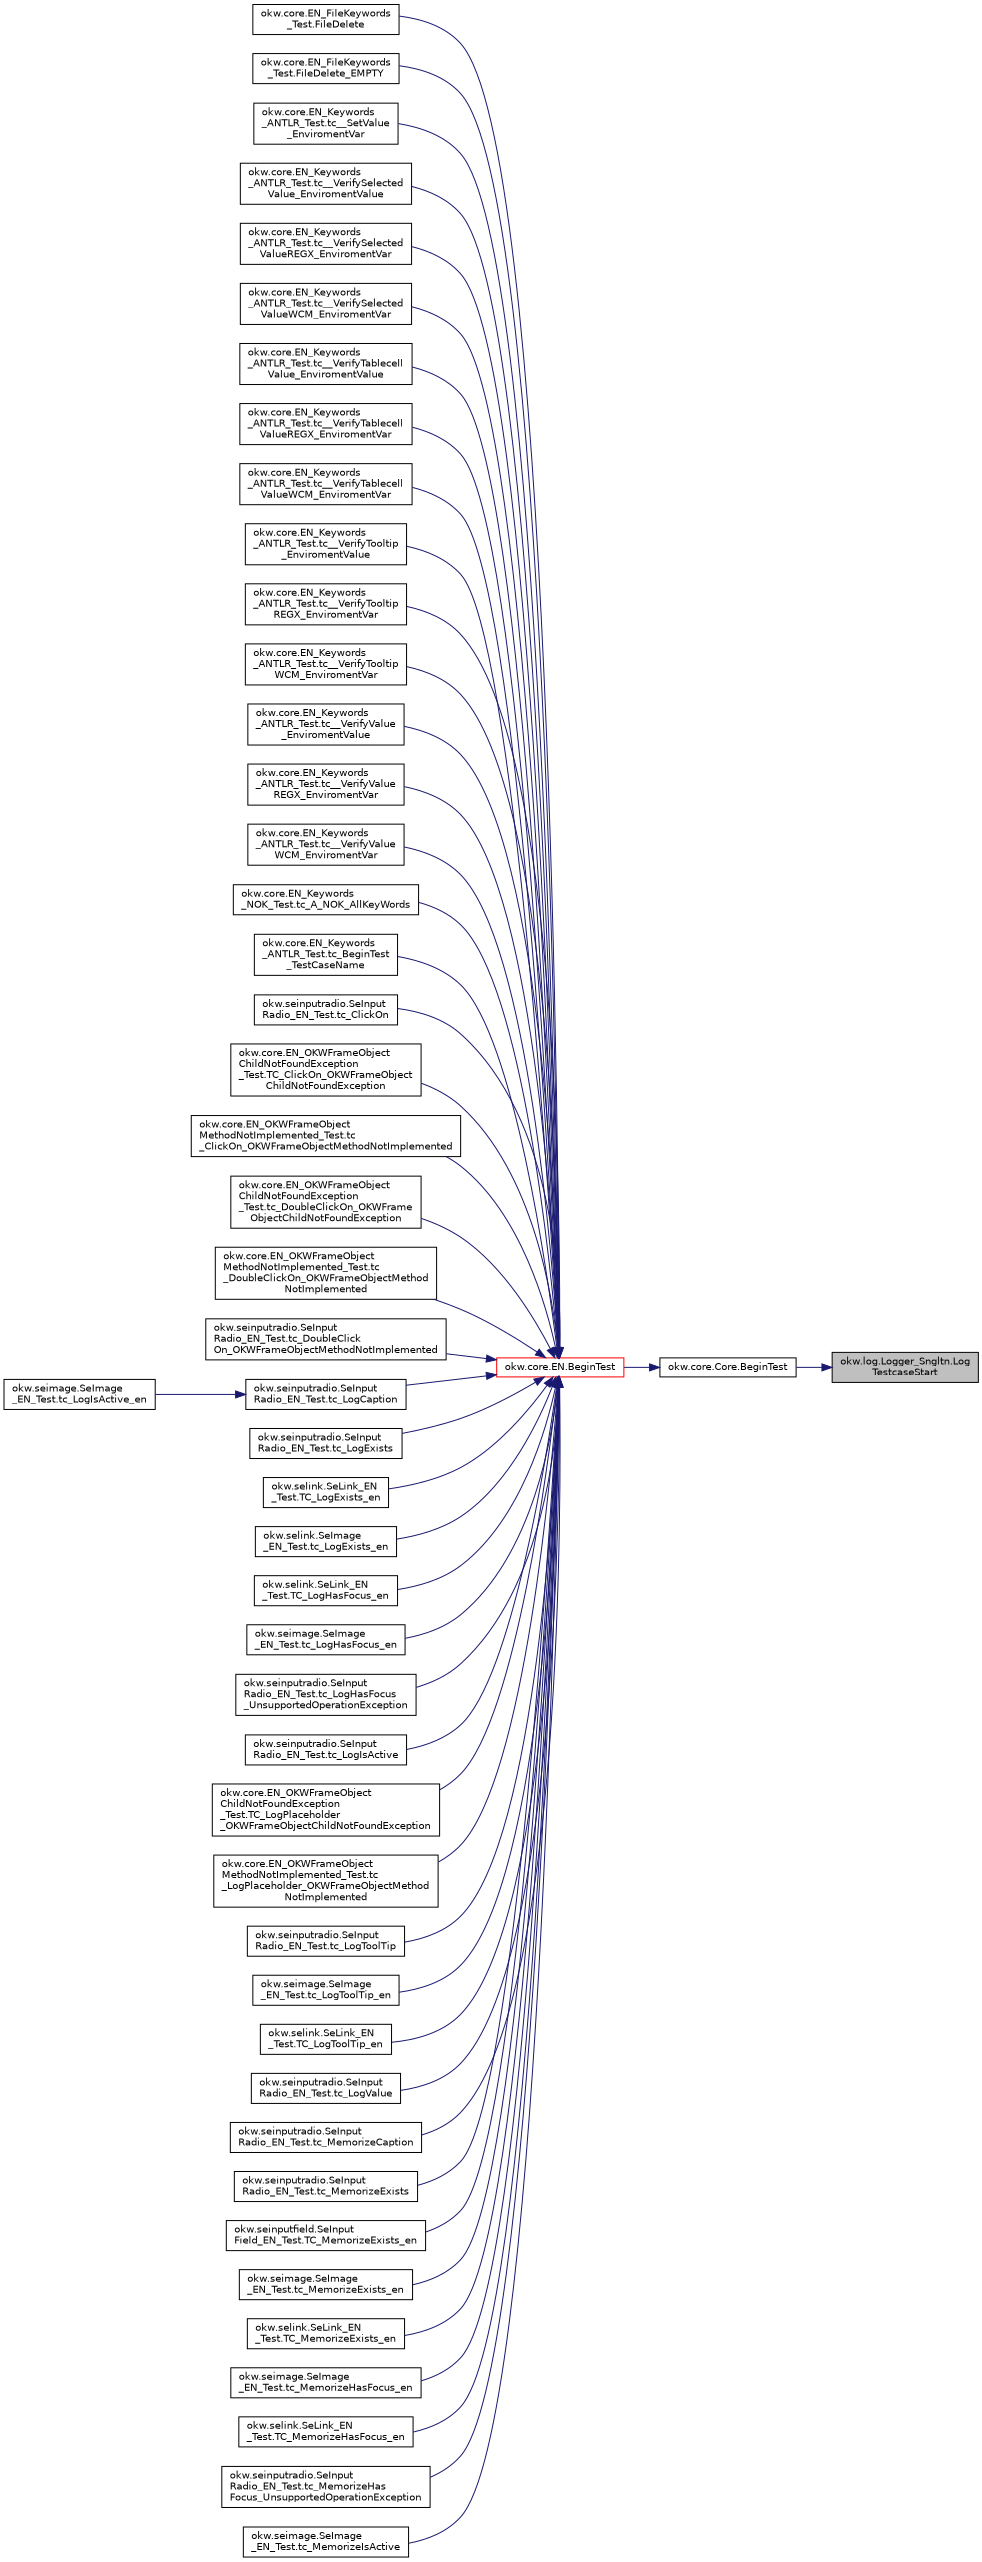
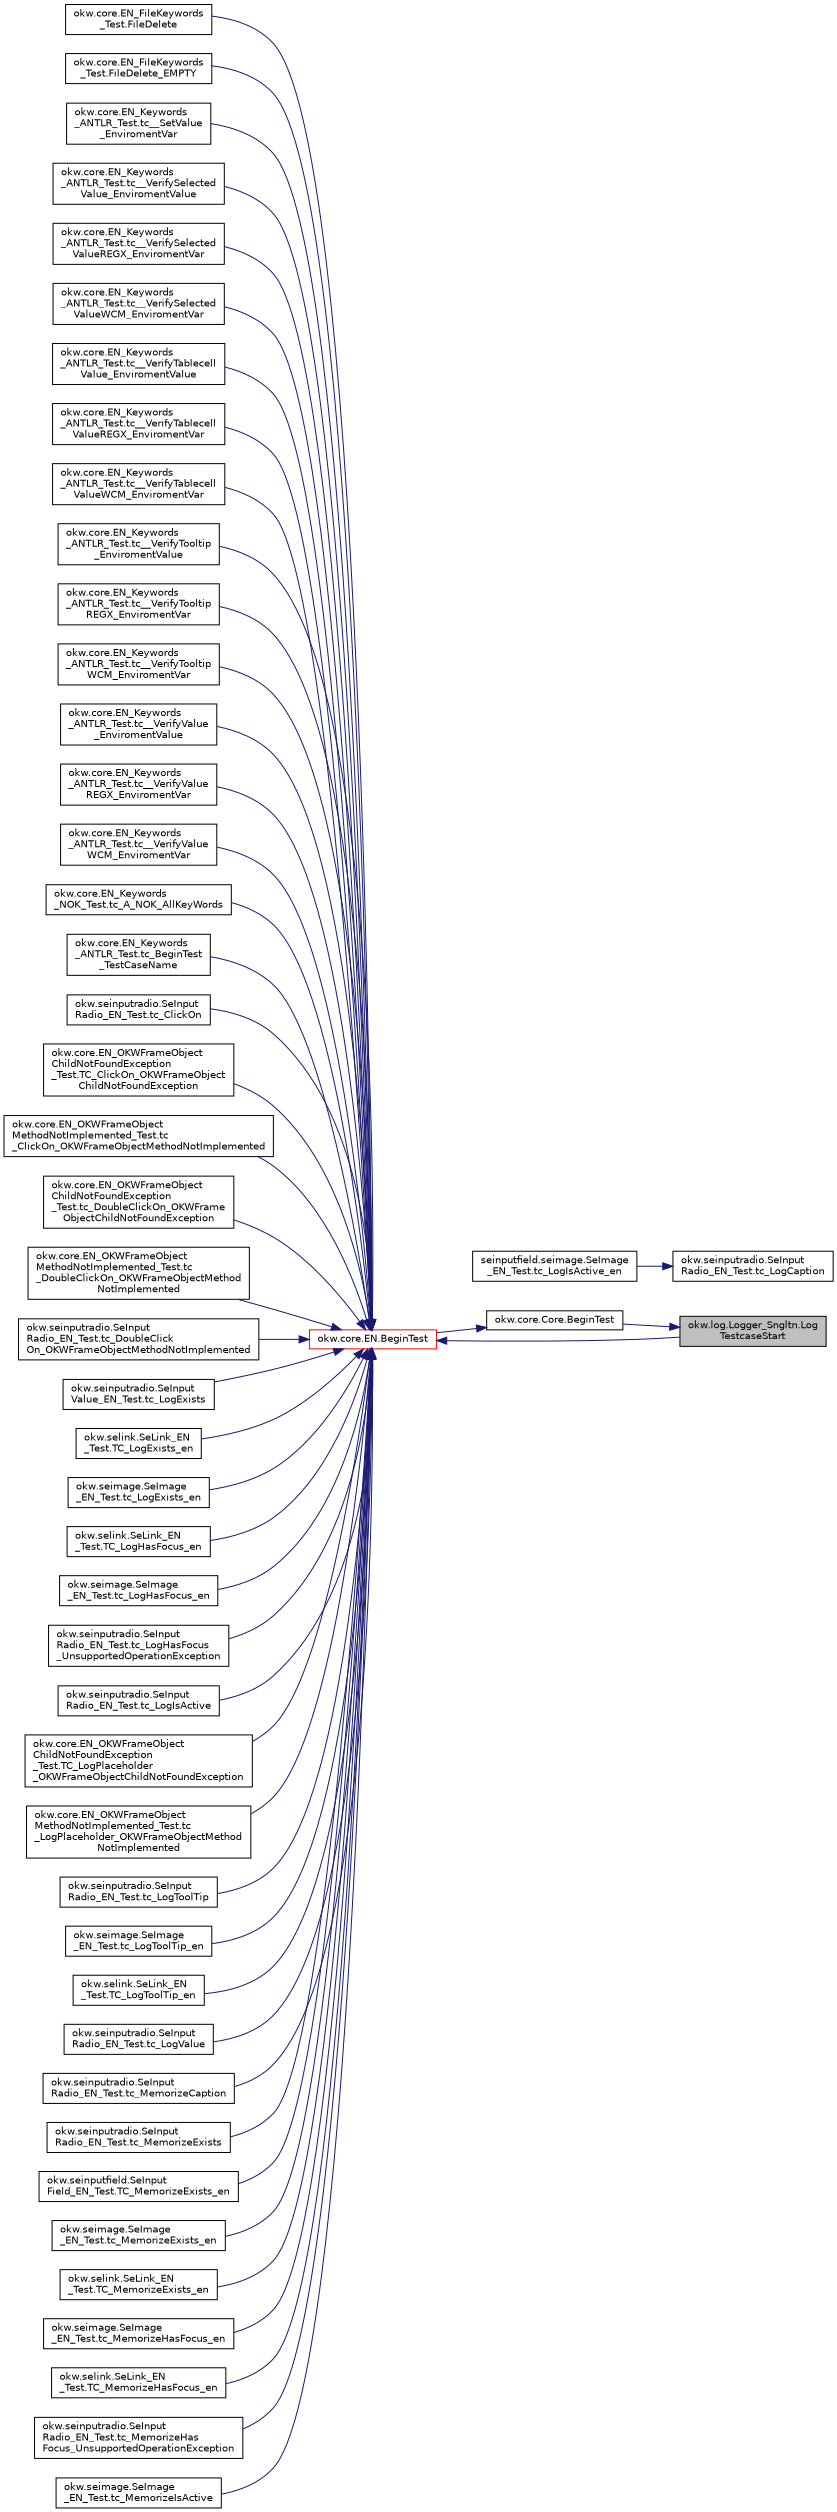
edge "okw.seinputradio.SeInput Radio_EN_Test.tc_LogCaption" -> "okw.core.EN.BeginTest": now "okw.log.Logger_Sngltn.Log TestcaseStart" -> "okw.core.EN.BeginTest"
node "okw.seimage.SeImage _EN_Test.tc_LogIsActive_en": label "okw.seimage.SeImage _EN_Test.tc_LogIsActive_en" -> "seinputfield.seimage.SeImage _EN_Test.tc_LogIsActive_en"
node "okw.seinputradio.SeInput Radio_EN_Test.tc_LogExists": label "okw.seinputradio.SeInput Radio_EN_Test.tc_LogExists" -> "okw.seinputradio.SeInput Value_EN_Test.tc_LogExists"
node "okw.selink.SeImage _EN_Test.tc_LogExists_en": label "okw.selink.SeImage _EN_Test.tc_LogExists_en" -> "okw.seimage.SeImage _EN_Test.tc_LogExists_en"
